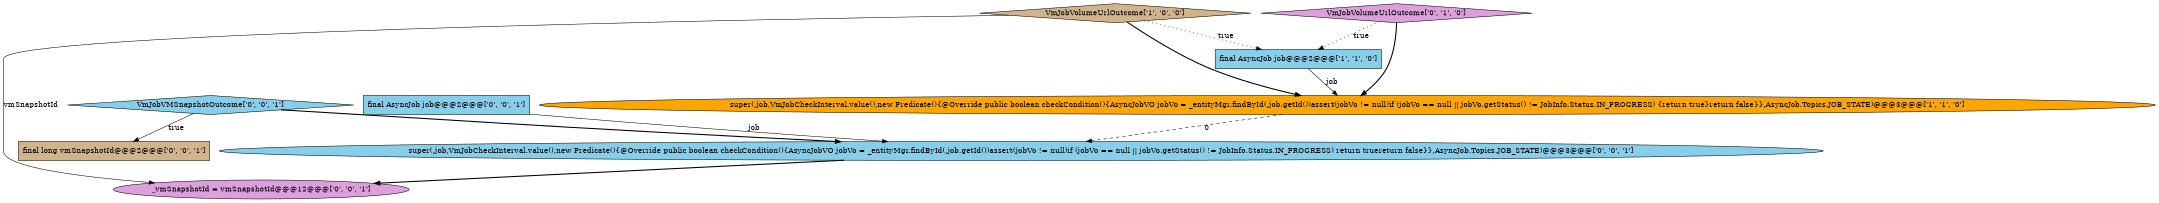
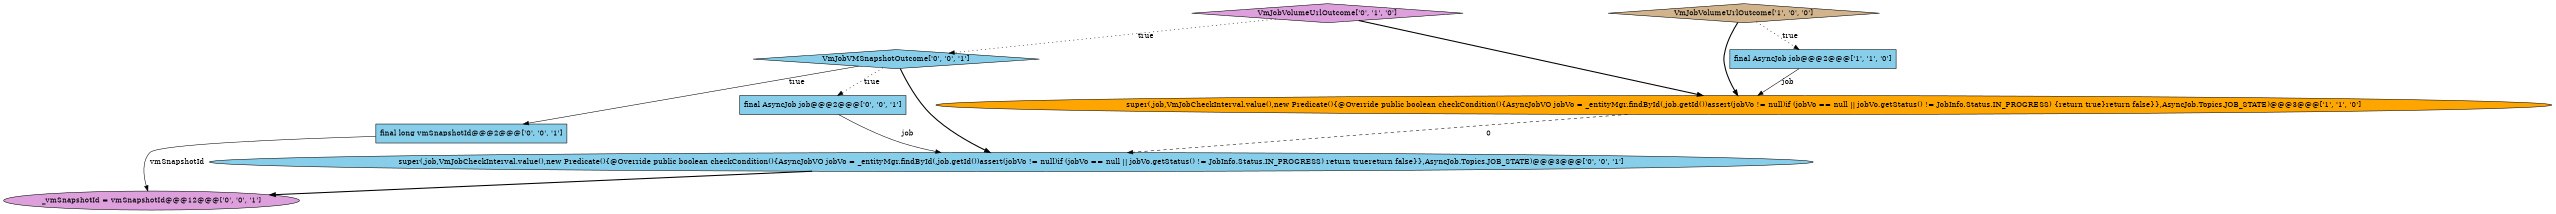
edge "VmJobVolumeUrlOutcome['1', '0', '0']" -> "_vmSnapshotId = vmSnapshotId@@@12@@@['0', '0', '1']": now "final long vmSnapshotId@@@2@@@['0', '0', '1']" -> "_vmSnapshotId = vmSnapshotId@@@12@@@['0', '0', '1']"
edge "VmJobVolumeUrlOutcome['0', '1', '0']" -> "final AsyncJob job@@@2@@@['1', '1', '0']": now "VmJobVolumeUrlOutcome['0', '1', '0']" -> "VmJobVMSnapshotOutcome['0', '0', '1']"
edge "VmJobVMSnapshotOutcome['0', '0', '1']" -> "final AsyncJob job@@@2@@@['0', '0', '1']": added, label "true"
node "final long vmSnapshotId@@@2@@@['0', '0', '1']": fillcolor tan -> skyblue
